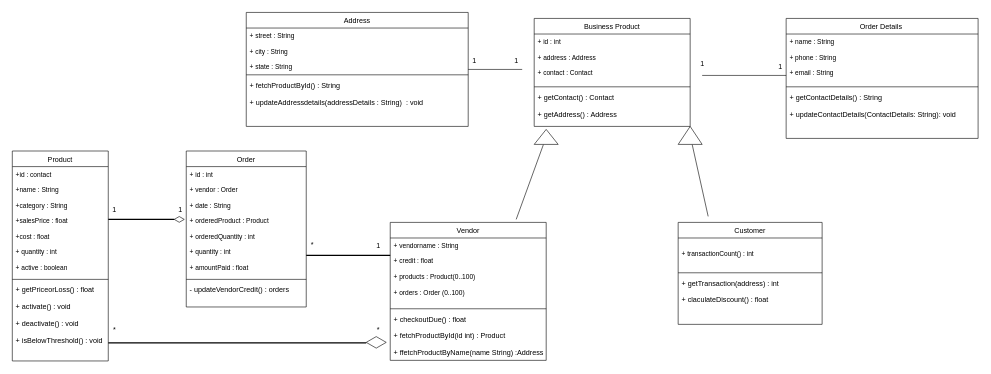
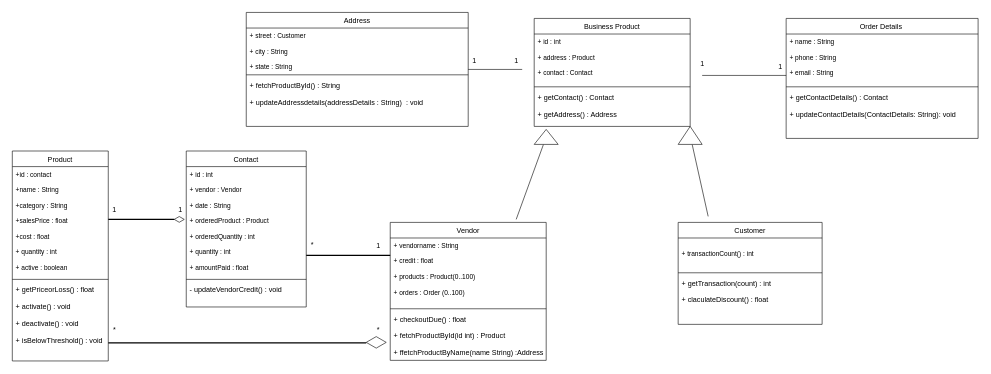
node "+ street : String + city : String + state : String": label "+ street : String + city : String + state : String" -> "+ street : Customer + city : String + state : String"
node "+ id : int + address : Address + contact : Contact": label "+ id : int + address : Address + contact : Contact" -> "+ id : int + address : Product + contact : Contact"
node "+ getContactDetails() : String + updateContactDetails(ContactDetails: String): void": label "+ getContactDetails() : String + updateContactDetails(ContactDetails: String): void" -> "+ getContactDetails() : Contact + updateContactDetails(ContactDetails: String): void"
node "Order": label "Order" -> "Contact"
node "+ id : int + vendor : Order + date : String + orderedProduct : Product + orderedQuantity : int + quantity : int + amountPaid : float": label "+ id : int + vendor : Order + date : String + orderedProduct : Product + orderedQuantity : int + quantity : int + amountPaid : float" -> "+ id : int + vendor : Vendor + date : String + orderedProduct : Product + orderedQuantity : int + quantity : int + amountPaid : float"
node "+ getTransaction(address) : int + claculateDiscount() : float": label "+ getTransaction(address) : int + claculateDiscount() : float" -> "+ getTransaction(count) : int + claculateDiscount() : float"
node "- updateVendorCredit() : orders": label "- updateVendorCredit() : orders" -> "- updateVendorCredit() : void"
